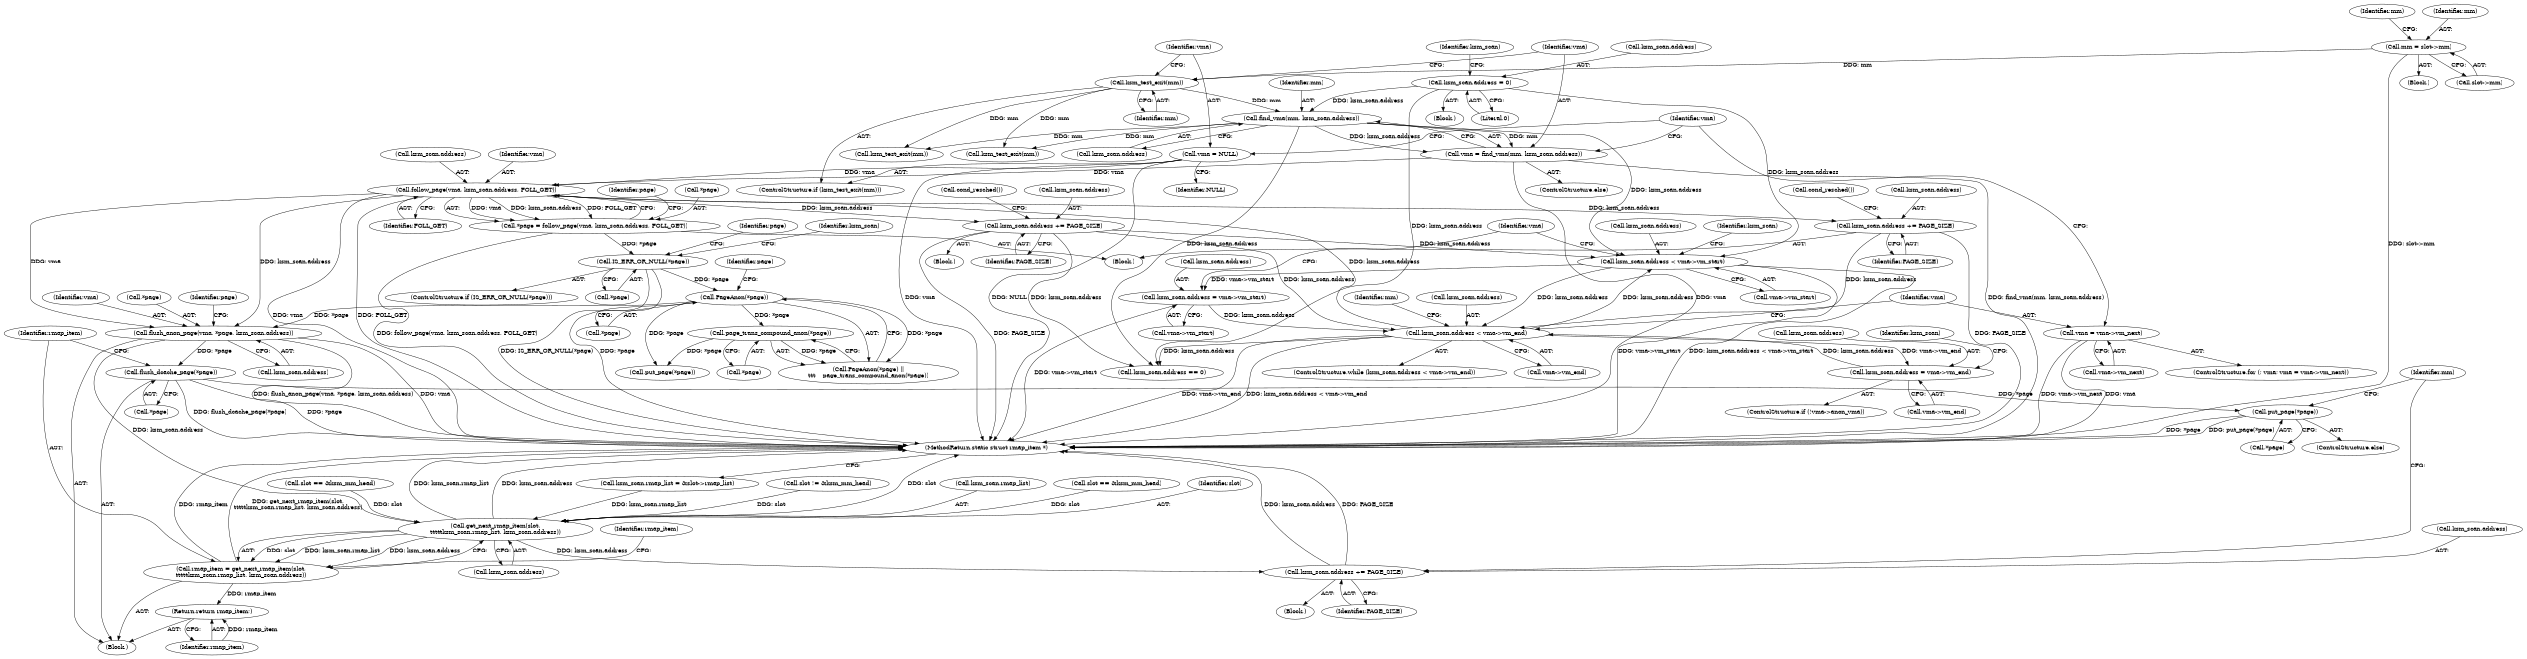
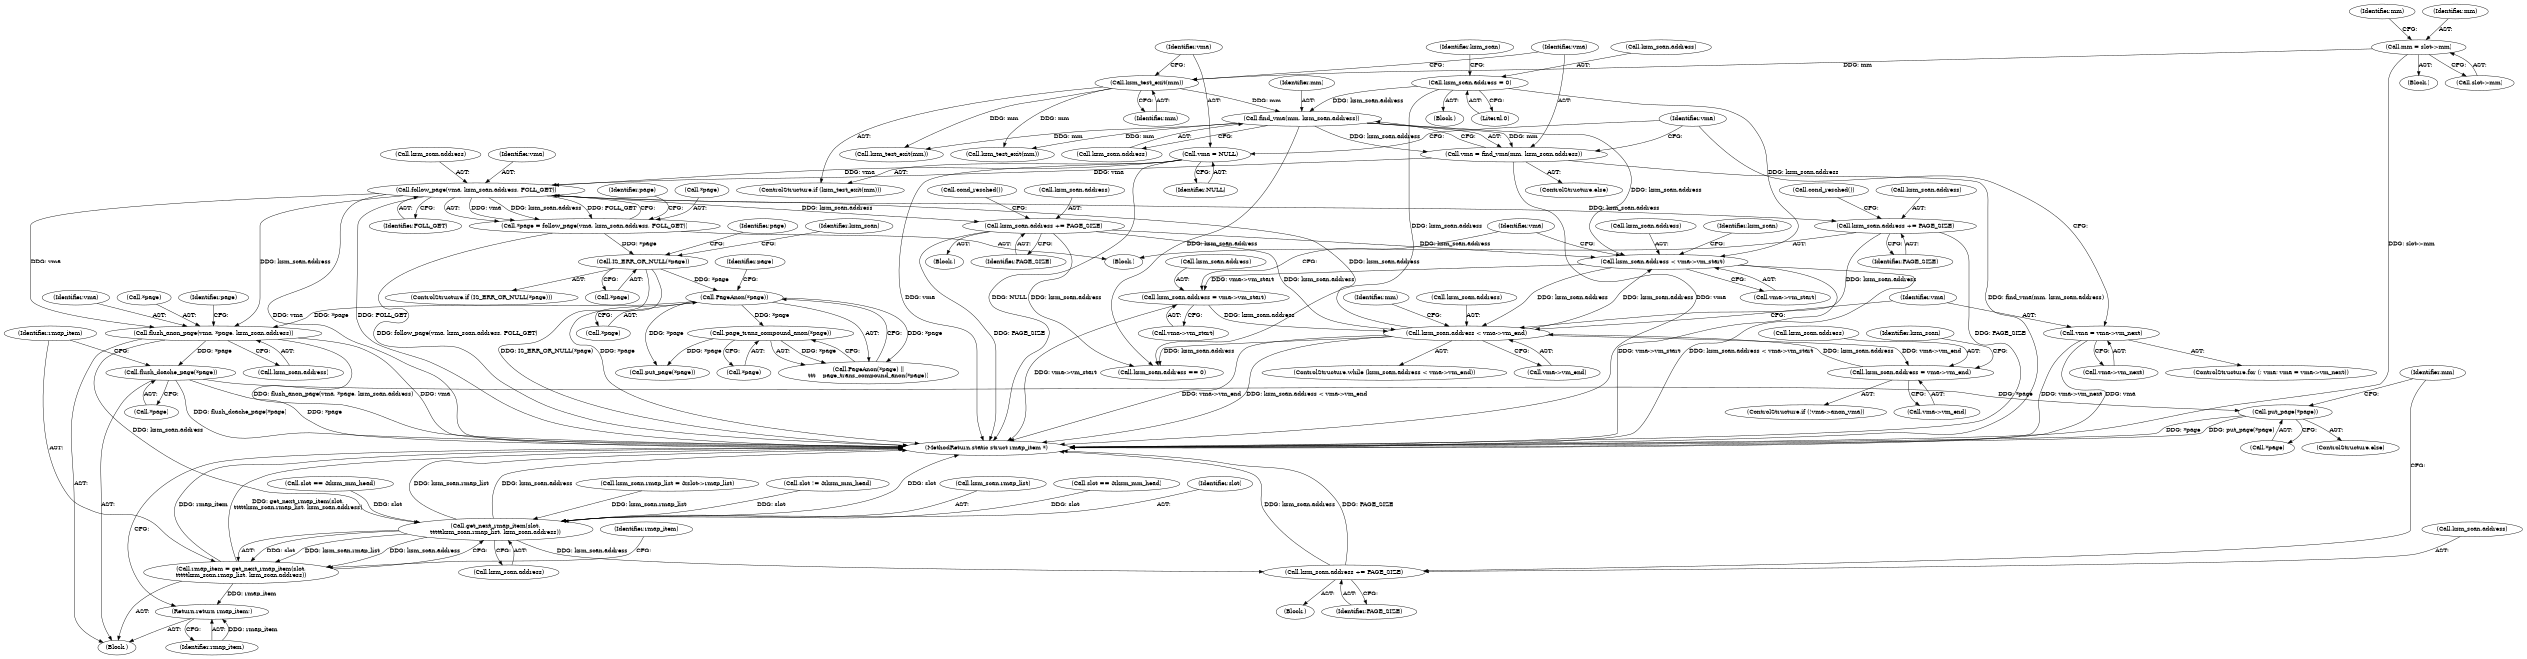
edge "(Identifier,NULL)" -> "(Call,vma = NULL)": added, label "AST:"
edge "(MethodReturn,static struct rmap_item *)" -> "(Call,ksm_scan.rmap_list = &slot->rmap_list)": now "(MethodReturn,static struct rmap_item *)" -> "(Return,return rmap_item;)"
